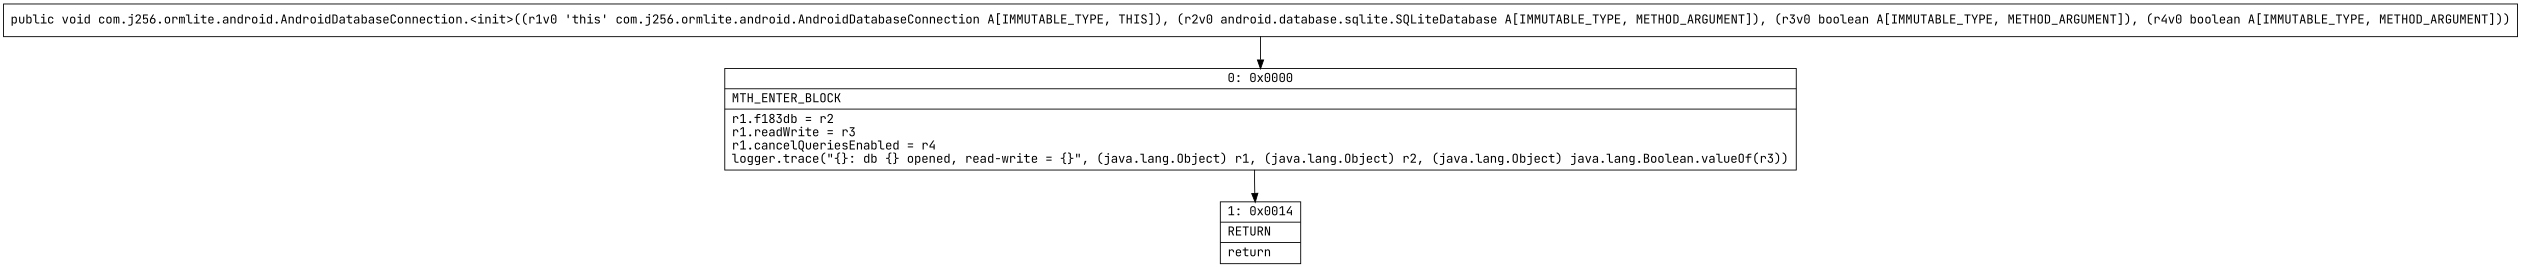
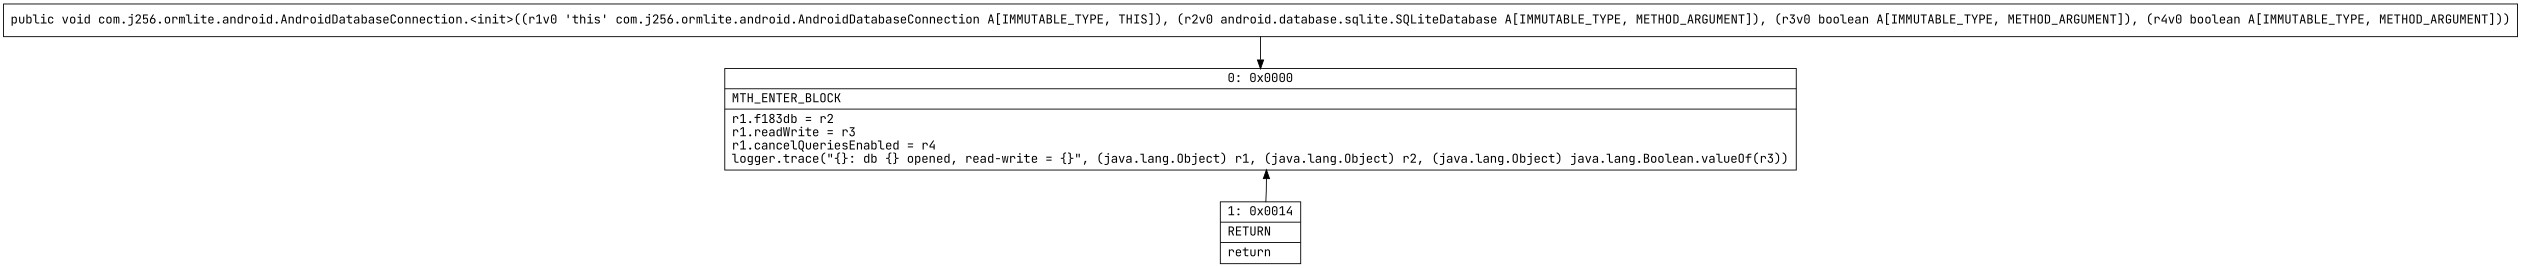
edge "0: 0x0000" -> "1: 0x0014": reversed
